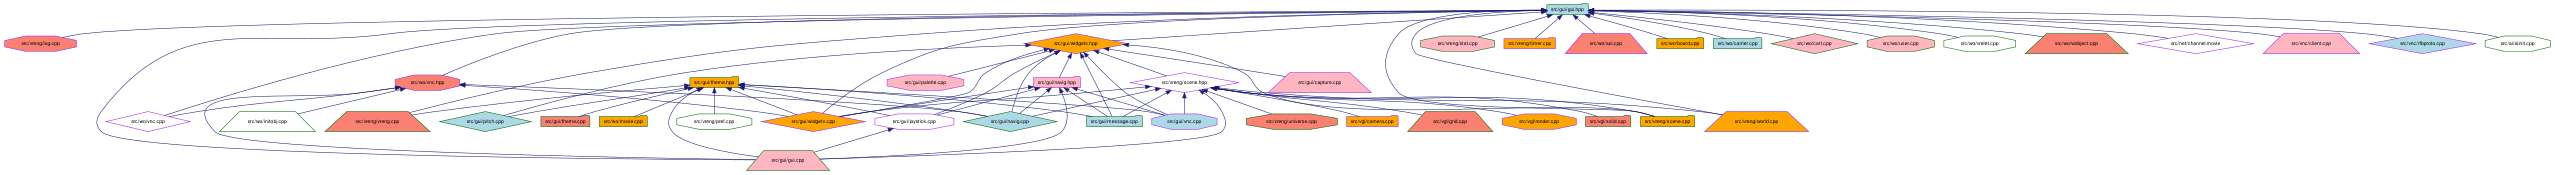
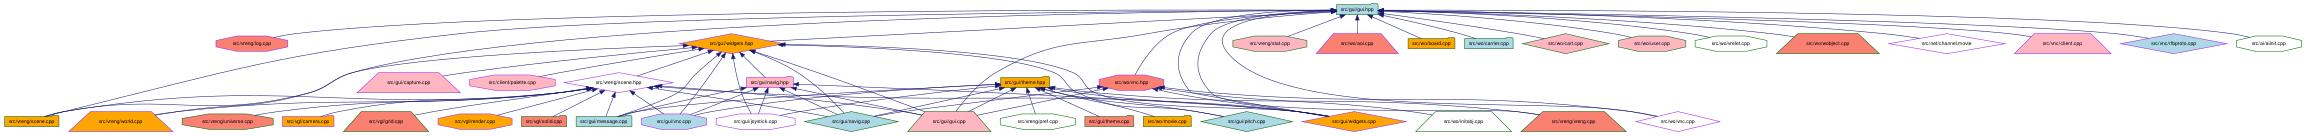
node "src/vreng/timer.cpp": removed
node "src/gui/palette.cpp": label "src/gui/palette.cpp" -> "src/client/palette.cpp"
edge "src/gui/gui.cpp" -> "src/gui/joystick.cpp": now "src/gui/gui.cpp" -> "src/gui/widgets.hpp"
